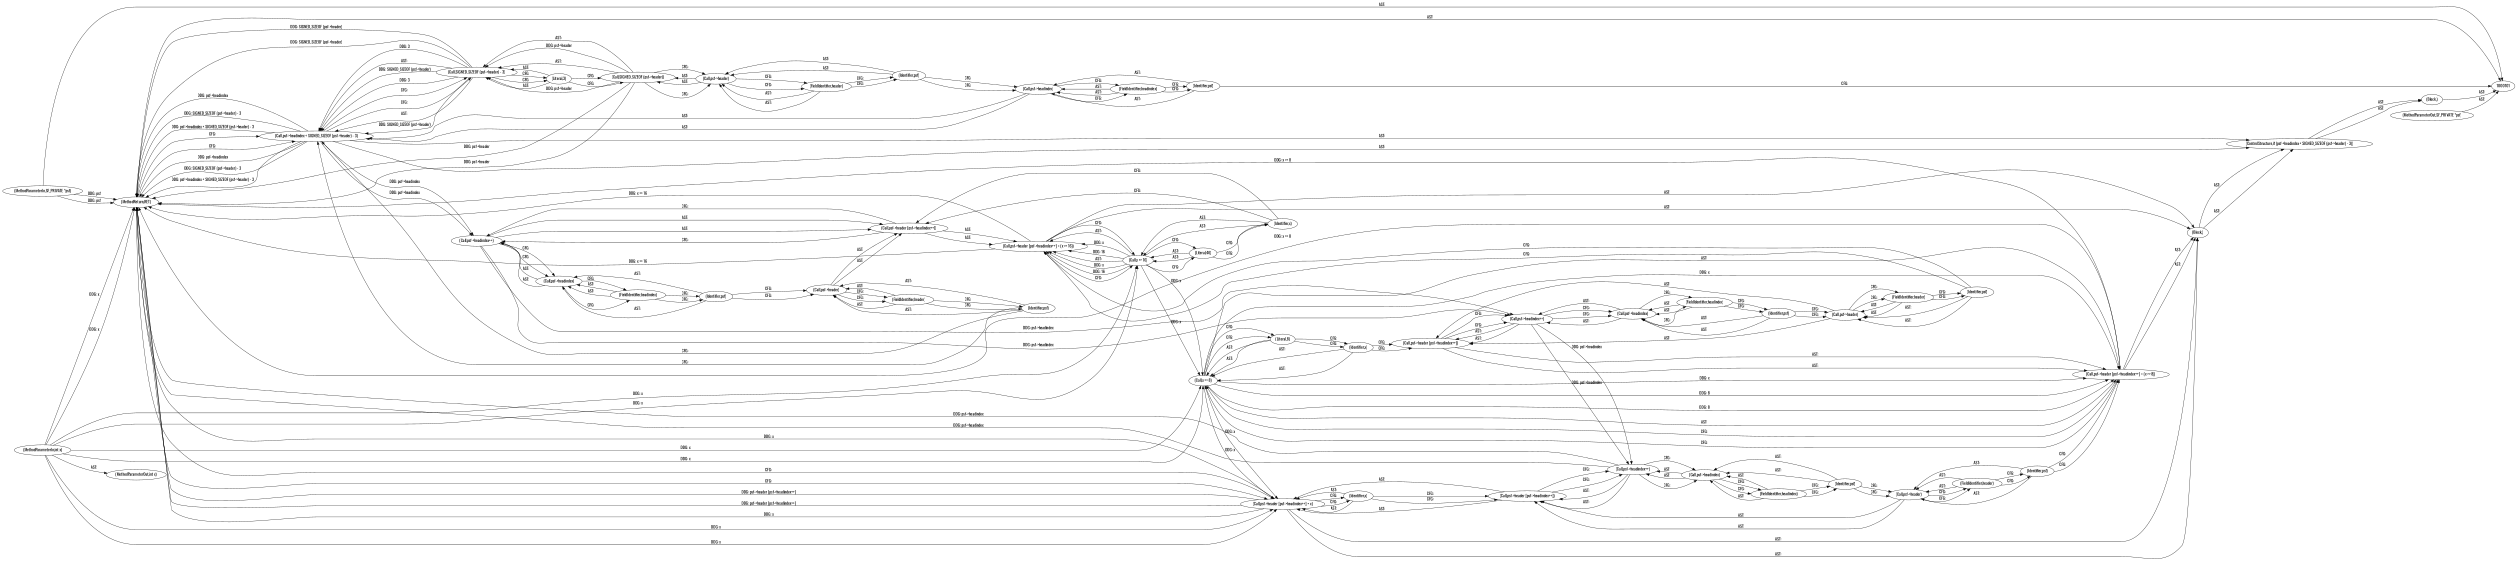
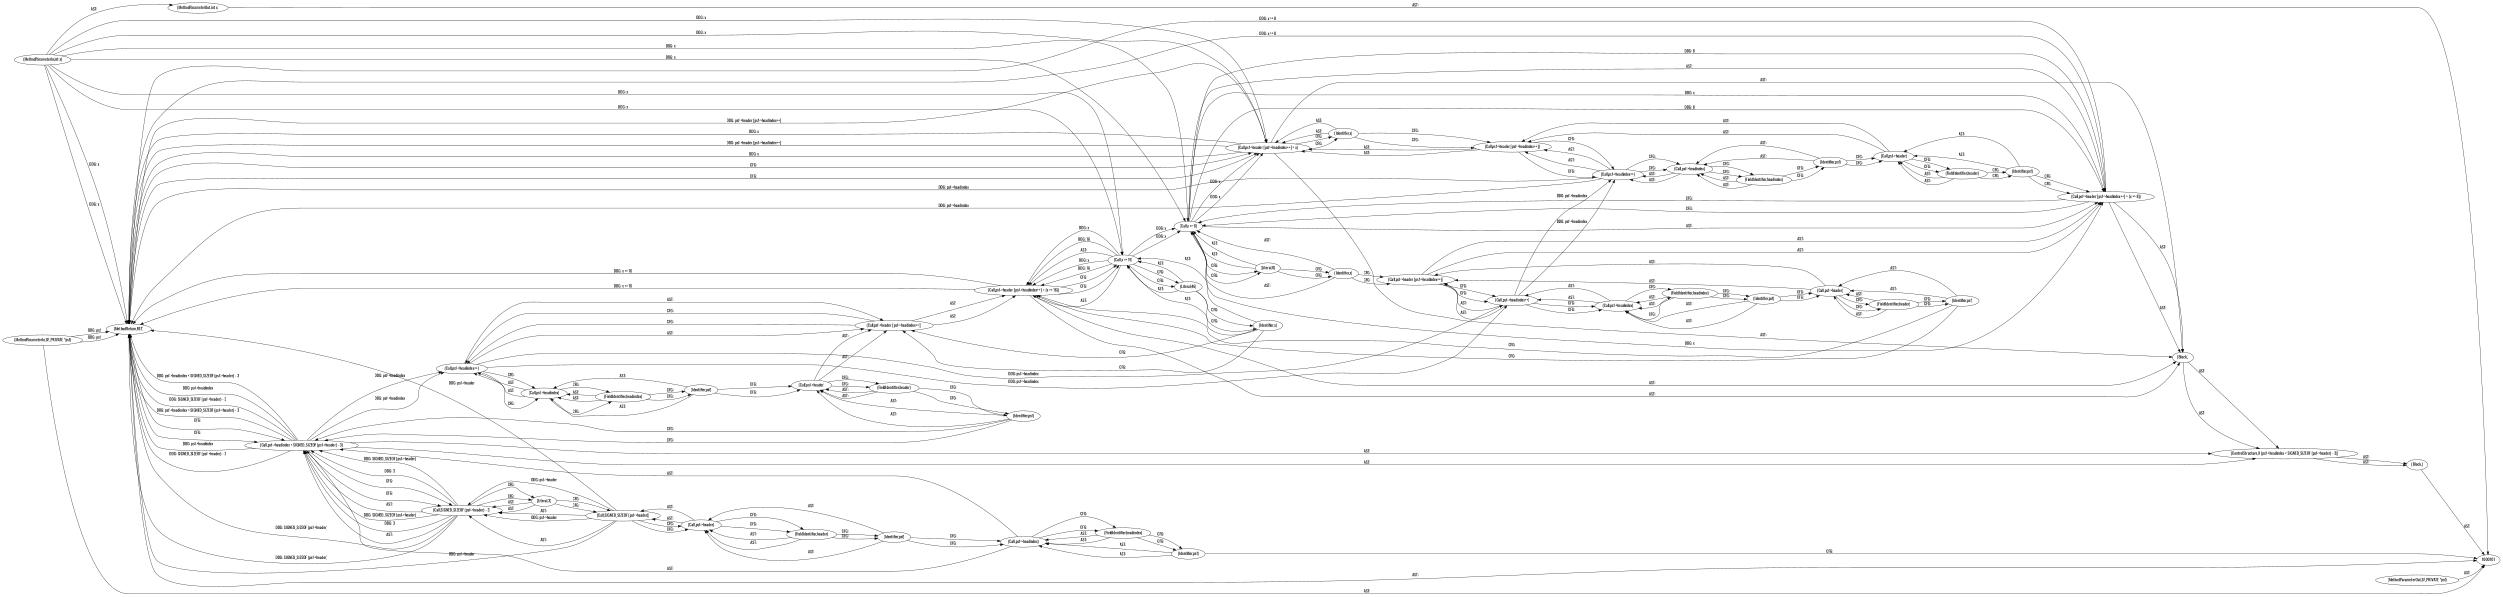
edge "(MethodParameterOut,int x)" -> "1000101": added, label "AST:"
